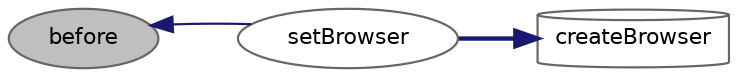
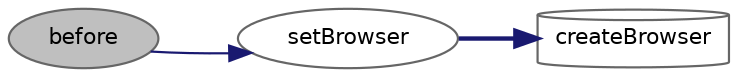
edge "setBrowser" -> "before": reversed
